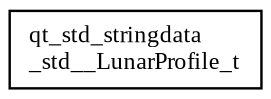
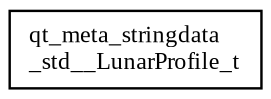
node "qt_std_stringdata _std__LunarProfile_t": label "qt_std_stringdata _std__LunarProfile_t" -> "qt_meta_stringdata _std__LunarProfile_t"
